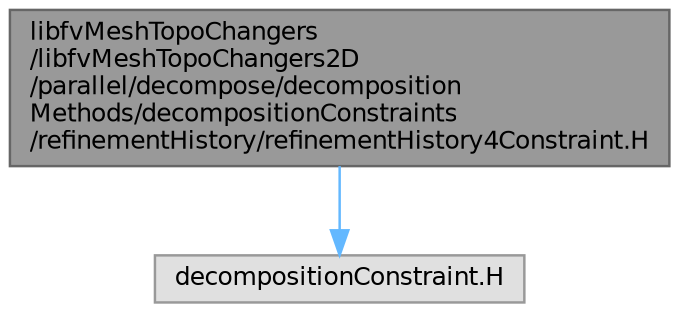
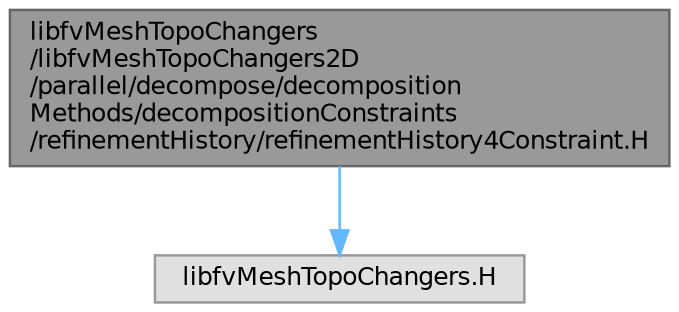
node "decompositionConstraint.H": label "decompositionConstraint.H" -> "libfvMeshTopoChangers.H"
